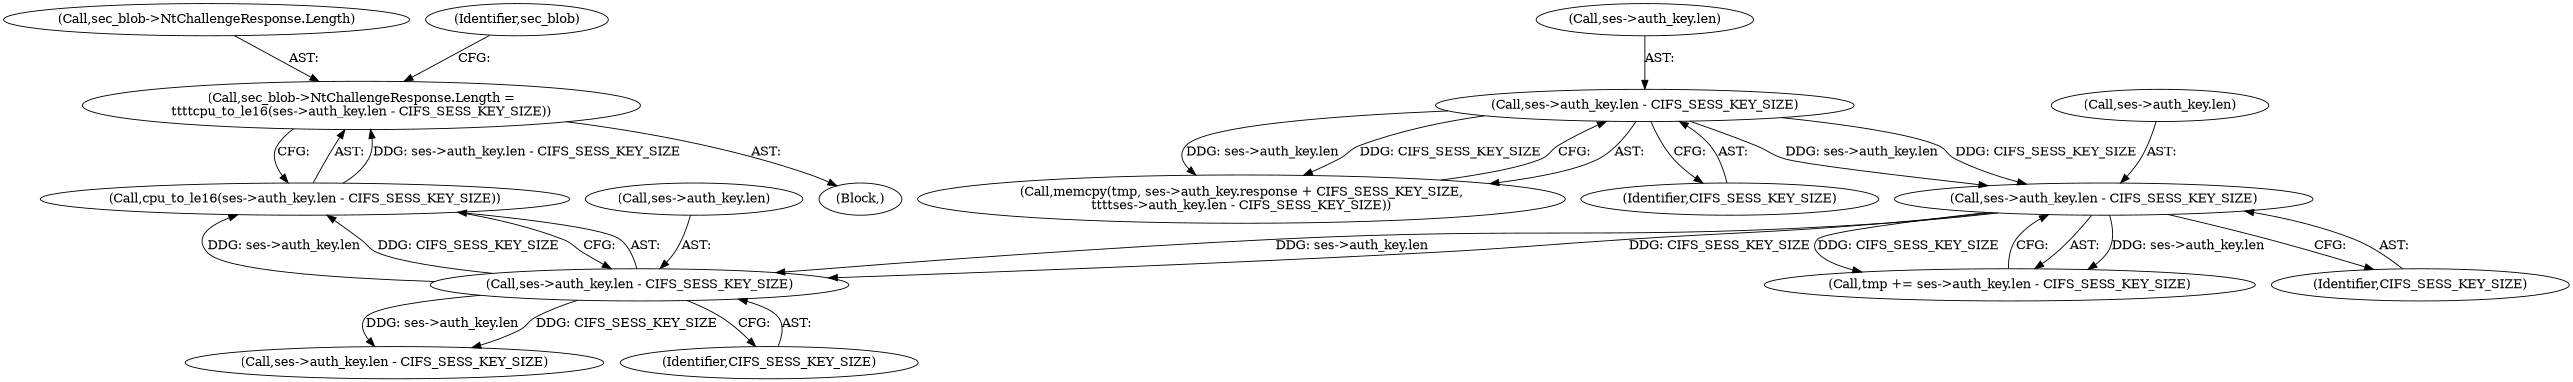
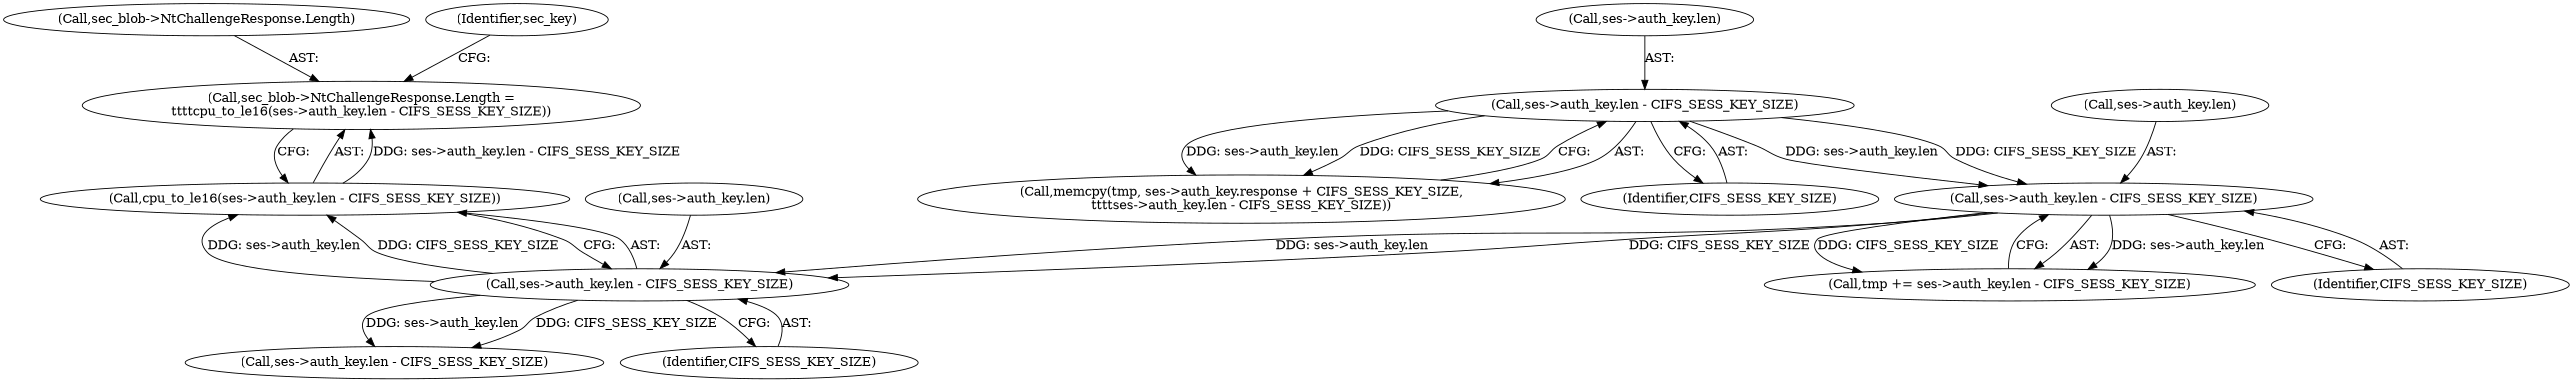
node "(Identifier,sec_blob)": label "(Identifier,sec_blob)" -> "(Identifier,sec_key)"
node "(Block,)": removed
